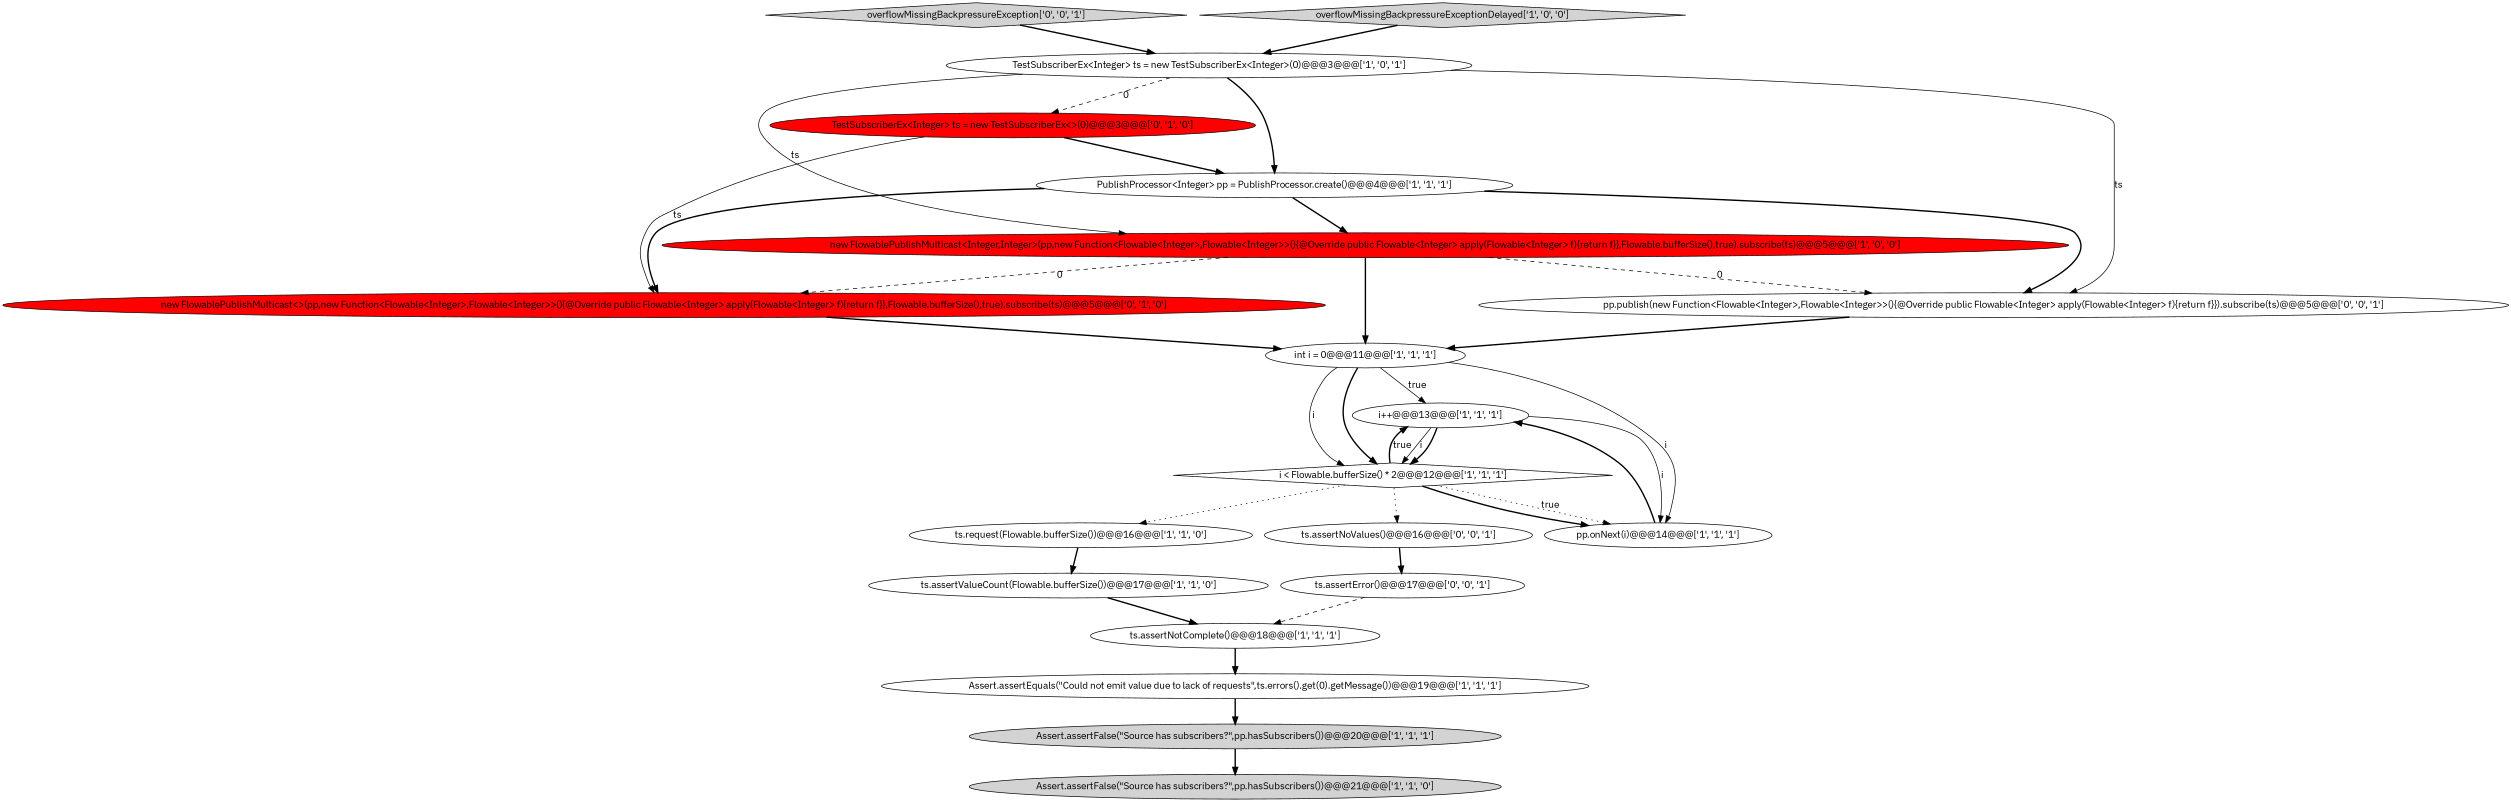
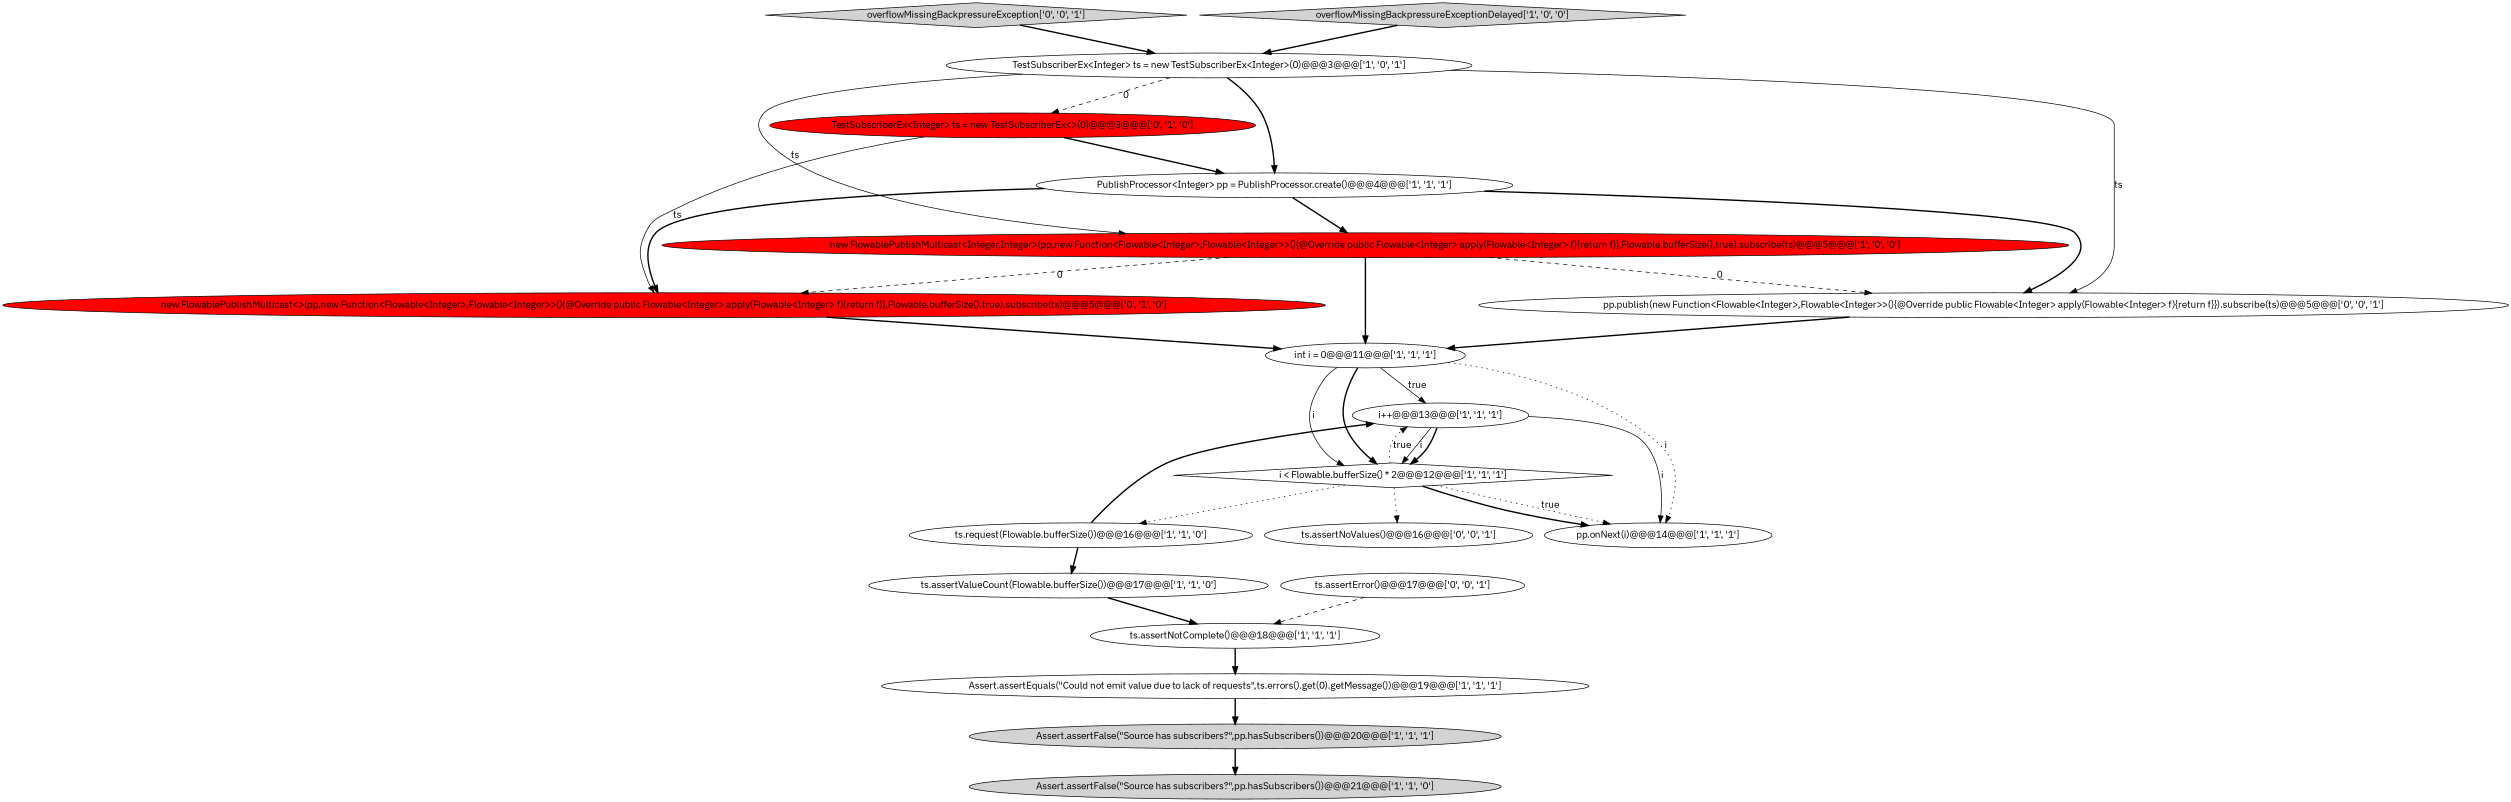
edge "int i = 0@@@11@@@['1', '1', '1']" -> "pp.onNext(i)@@@14@@@['1', '1', '1']": style solid -> dotted
edge "i < Flowable.bufferSize() * 2@@@12@@@['1', '1', '1']" -> "i++@@@13@@@['1', '1', '1']": style bold -> dotted
edge "pp.onNext(i)@@@14@@@['1', '1', '1']" -> "i++@@@13@@@['1', '1', '1']": now "ts.request(Flowable.bufferSize())@@@16@@@['1', '1', '0']" -> "i++@@@13@@@['1', '1', '1']"
edge "ts.assertNoValues()@@@16@@@['0', '0', '1']" -> "ts.assertError()@@@17@@@['0', '0', '1']": removed
